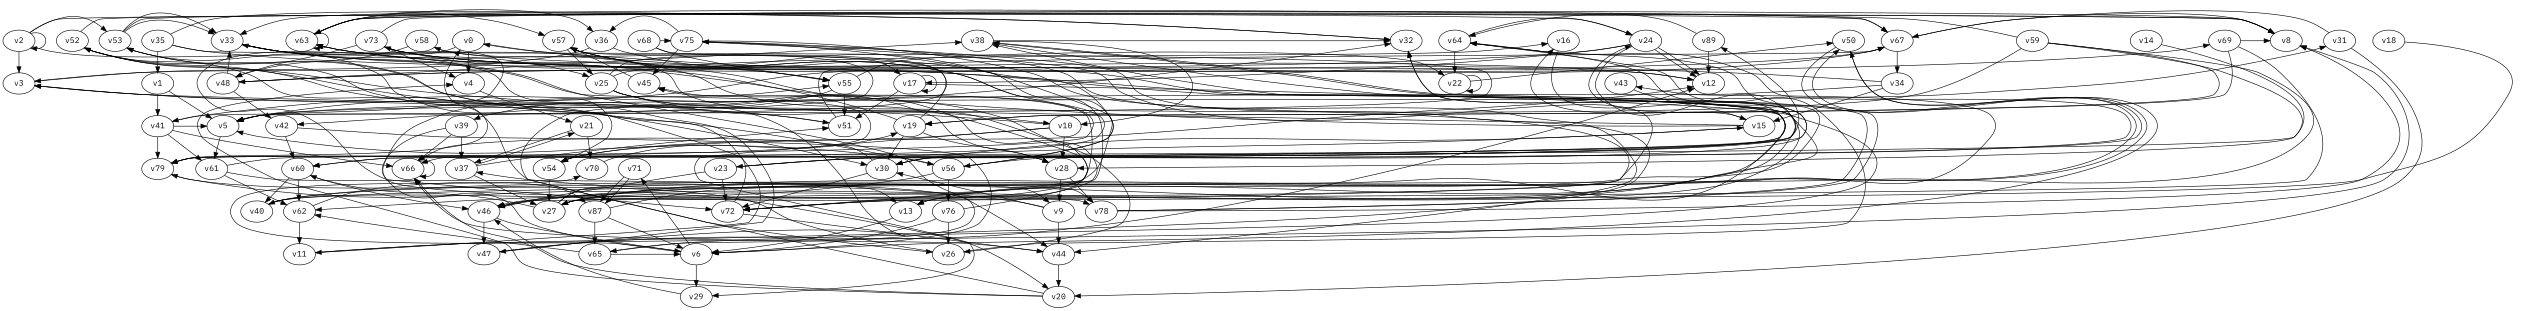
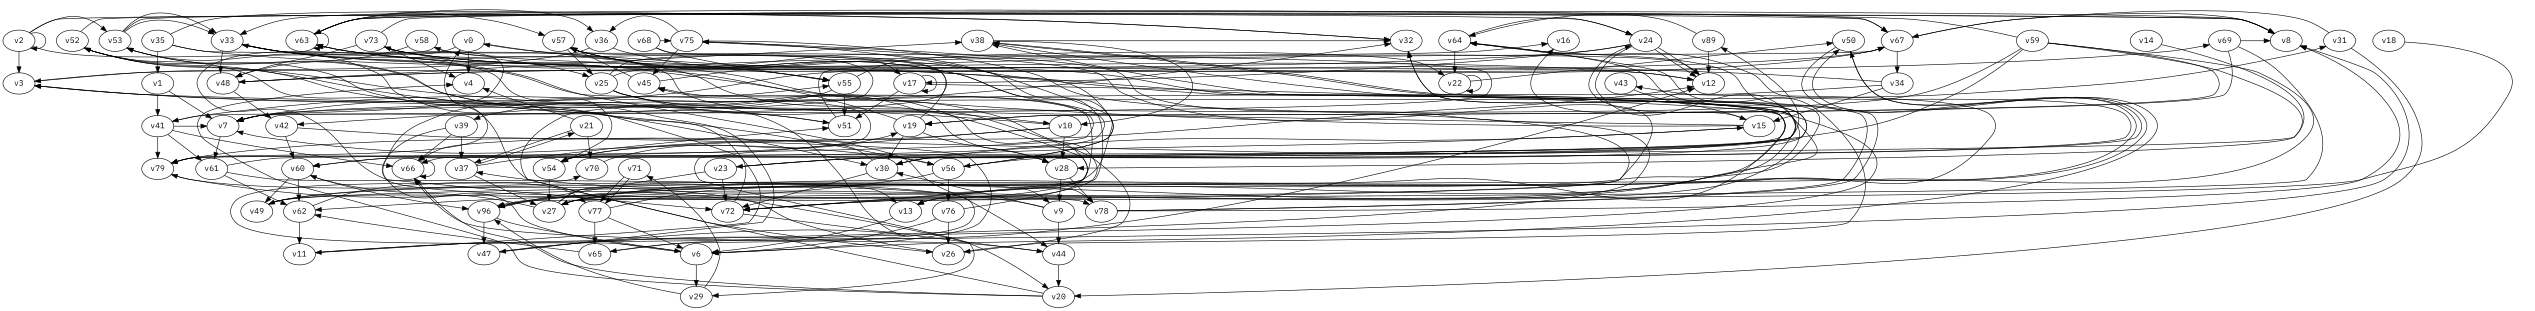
edge "v45" -> "v12": added
edge "v48" -> "v33": reversed
edge "v4" -> "v21": reversed
edge "v75" -> "v44": removed
node "v5": label "v5" -> "v7"
edge "v16" -> "v79": now "v59" -> "v79"
node "v40": label "v40" -> "v49"
node "v46": label "v46" -> "v96"
node "v87": label "v87" -> "v77"
edge "v6" -> "v71": now "v29" -> "v71"
edge "v65" -> "v6": removed
